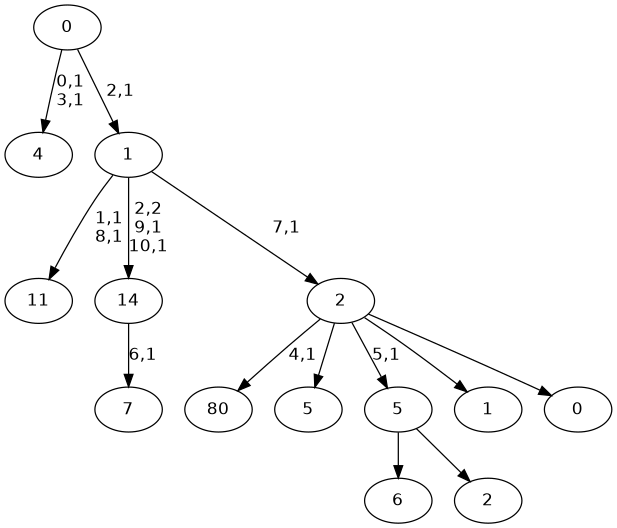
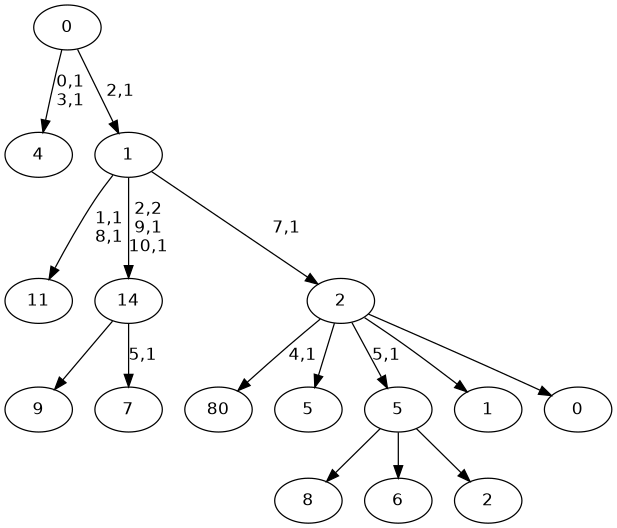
edge "14" -> "7": label "6,1" -> "5,1"
node "9": added
node "8": added
